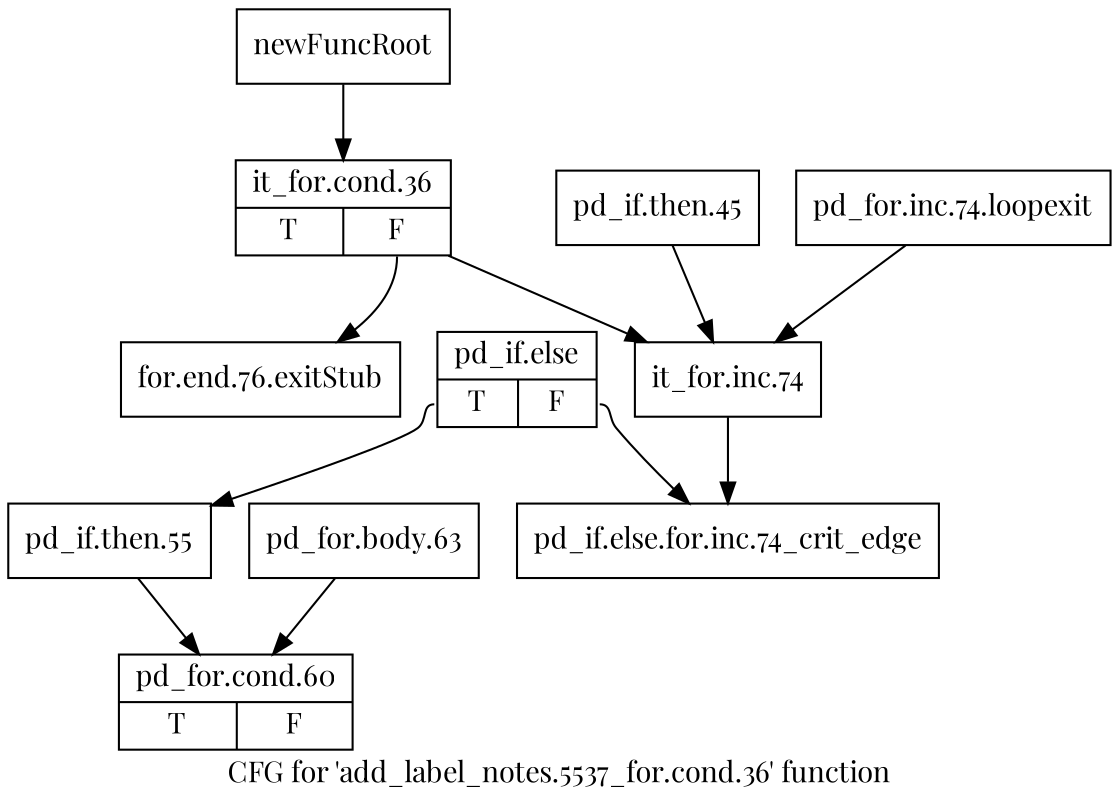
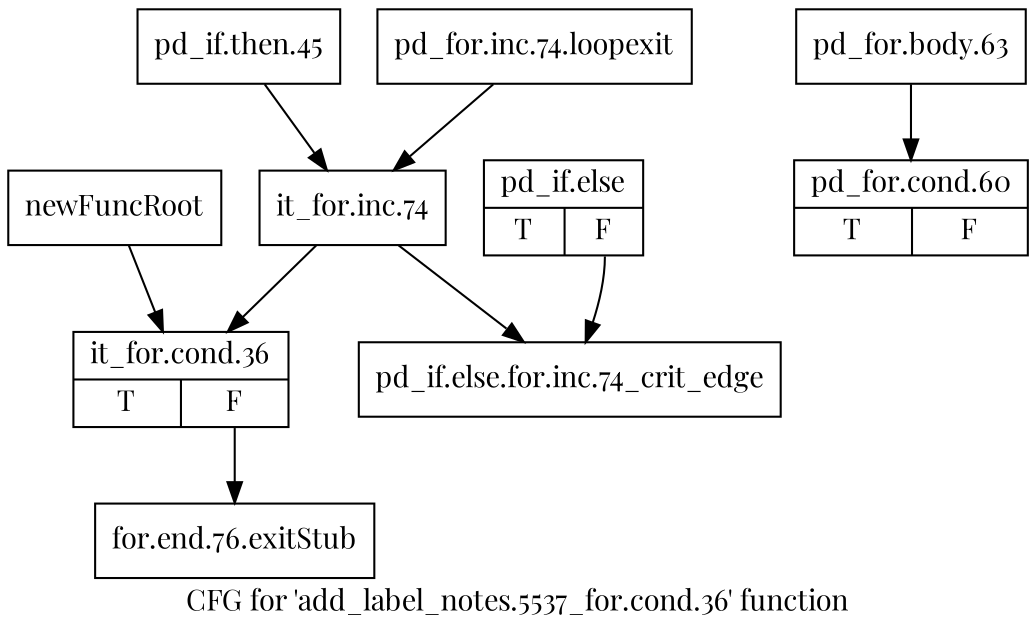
edge "it_for.cond.36" -> "it_for.inc.74": reversed
node "pd_if.then.55": removed
